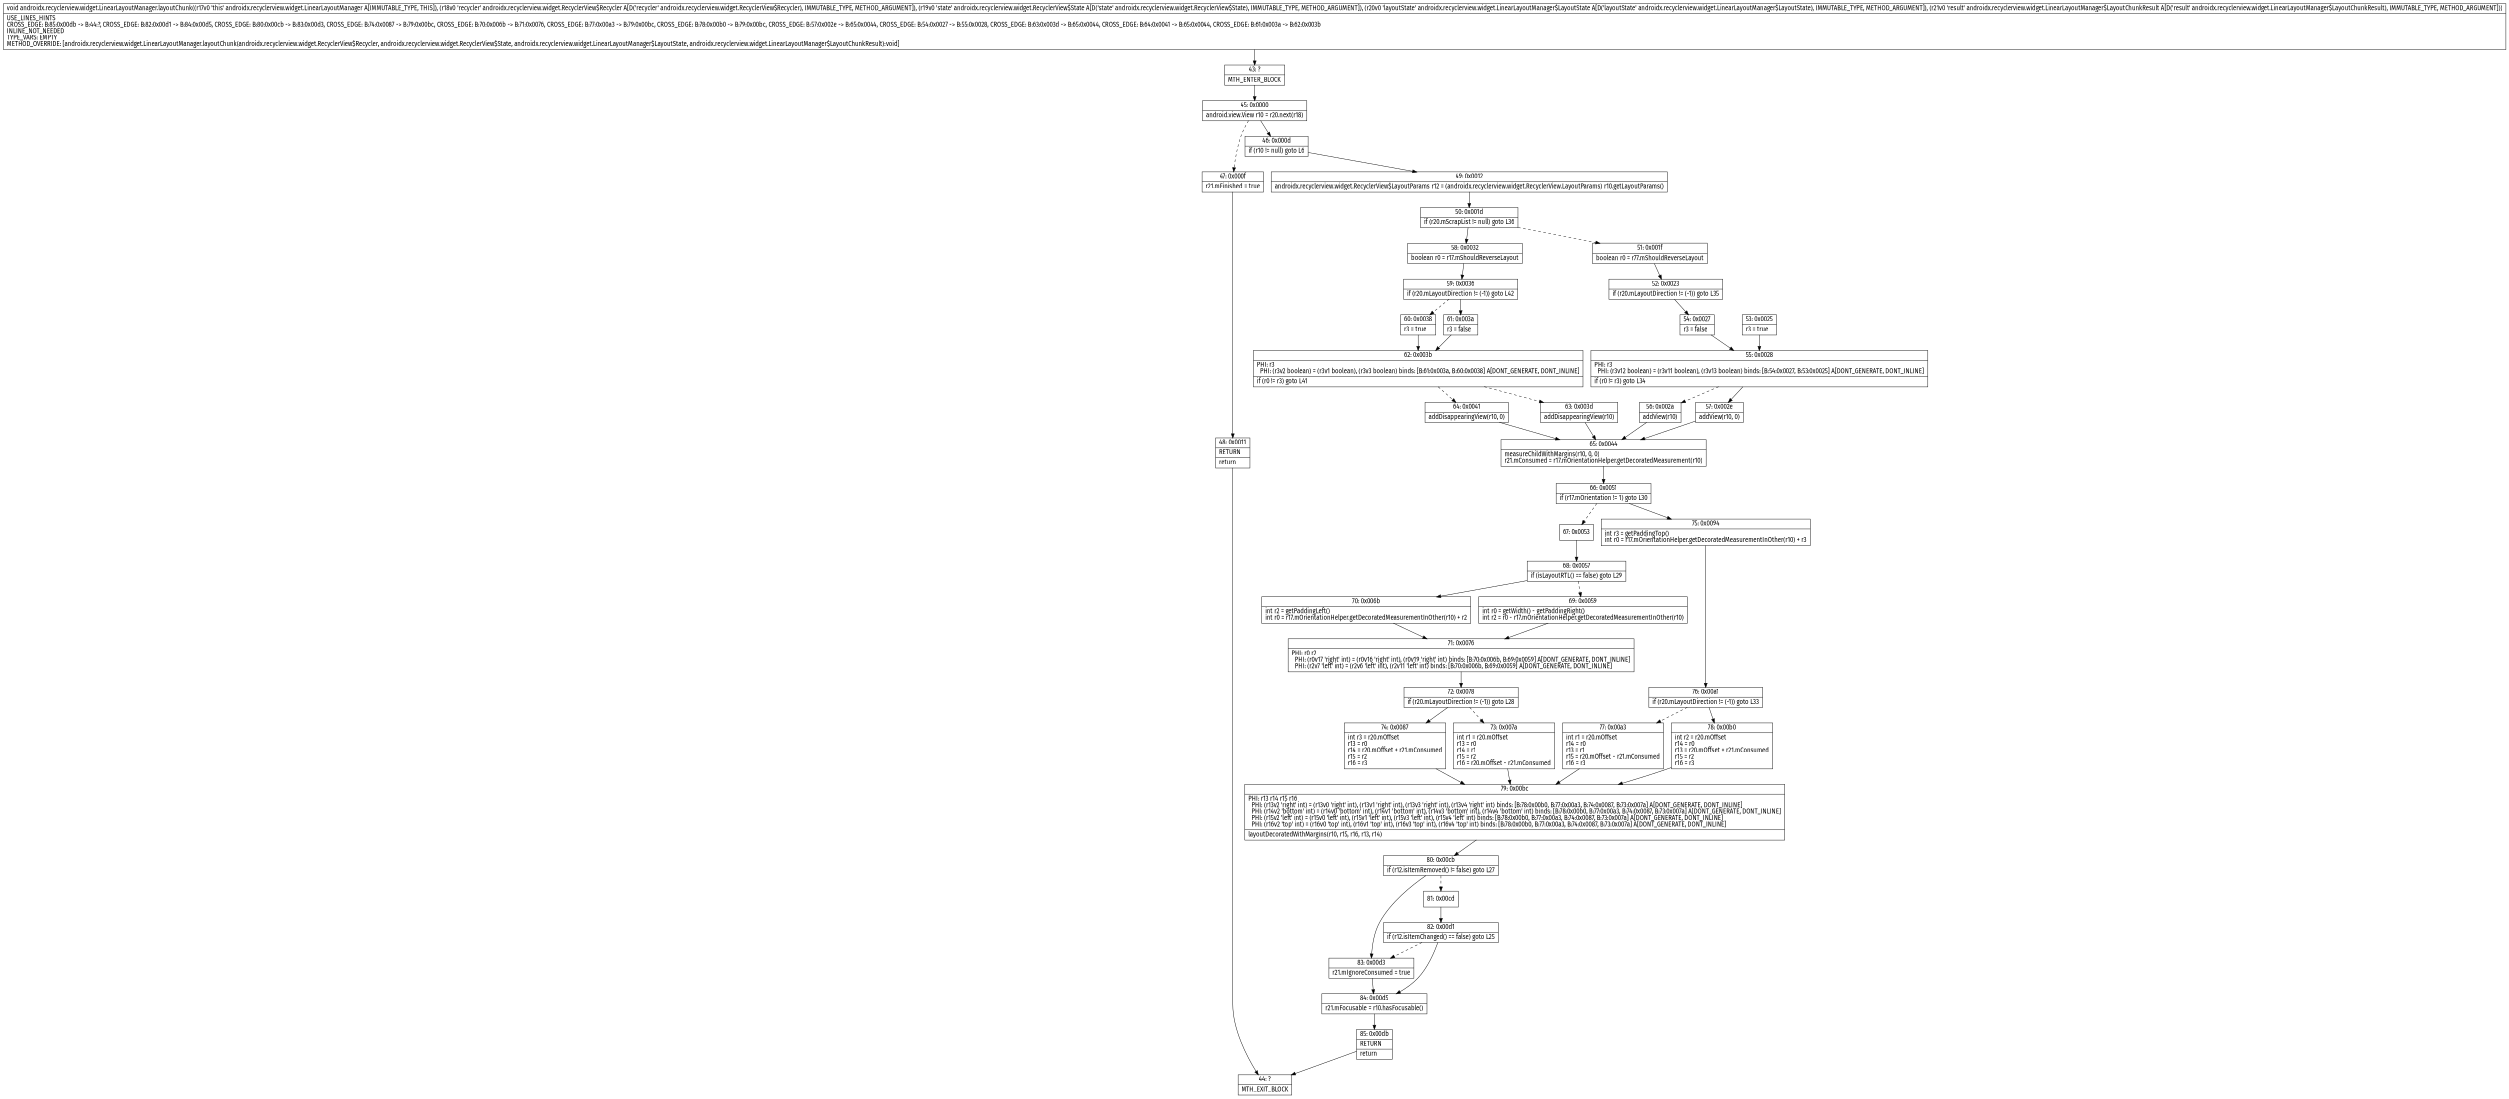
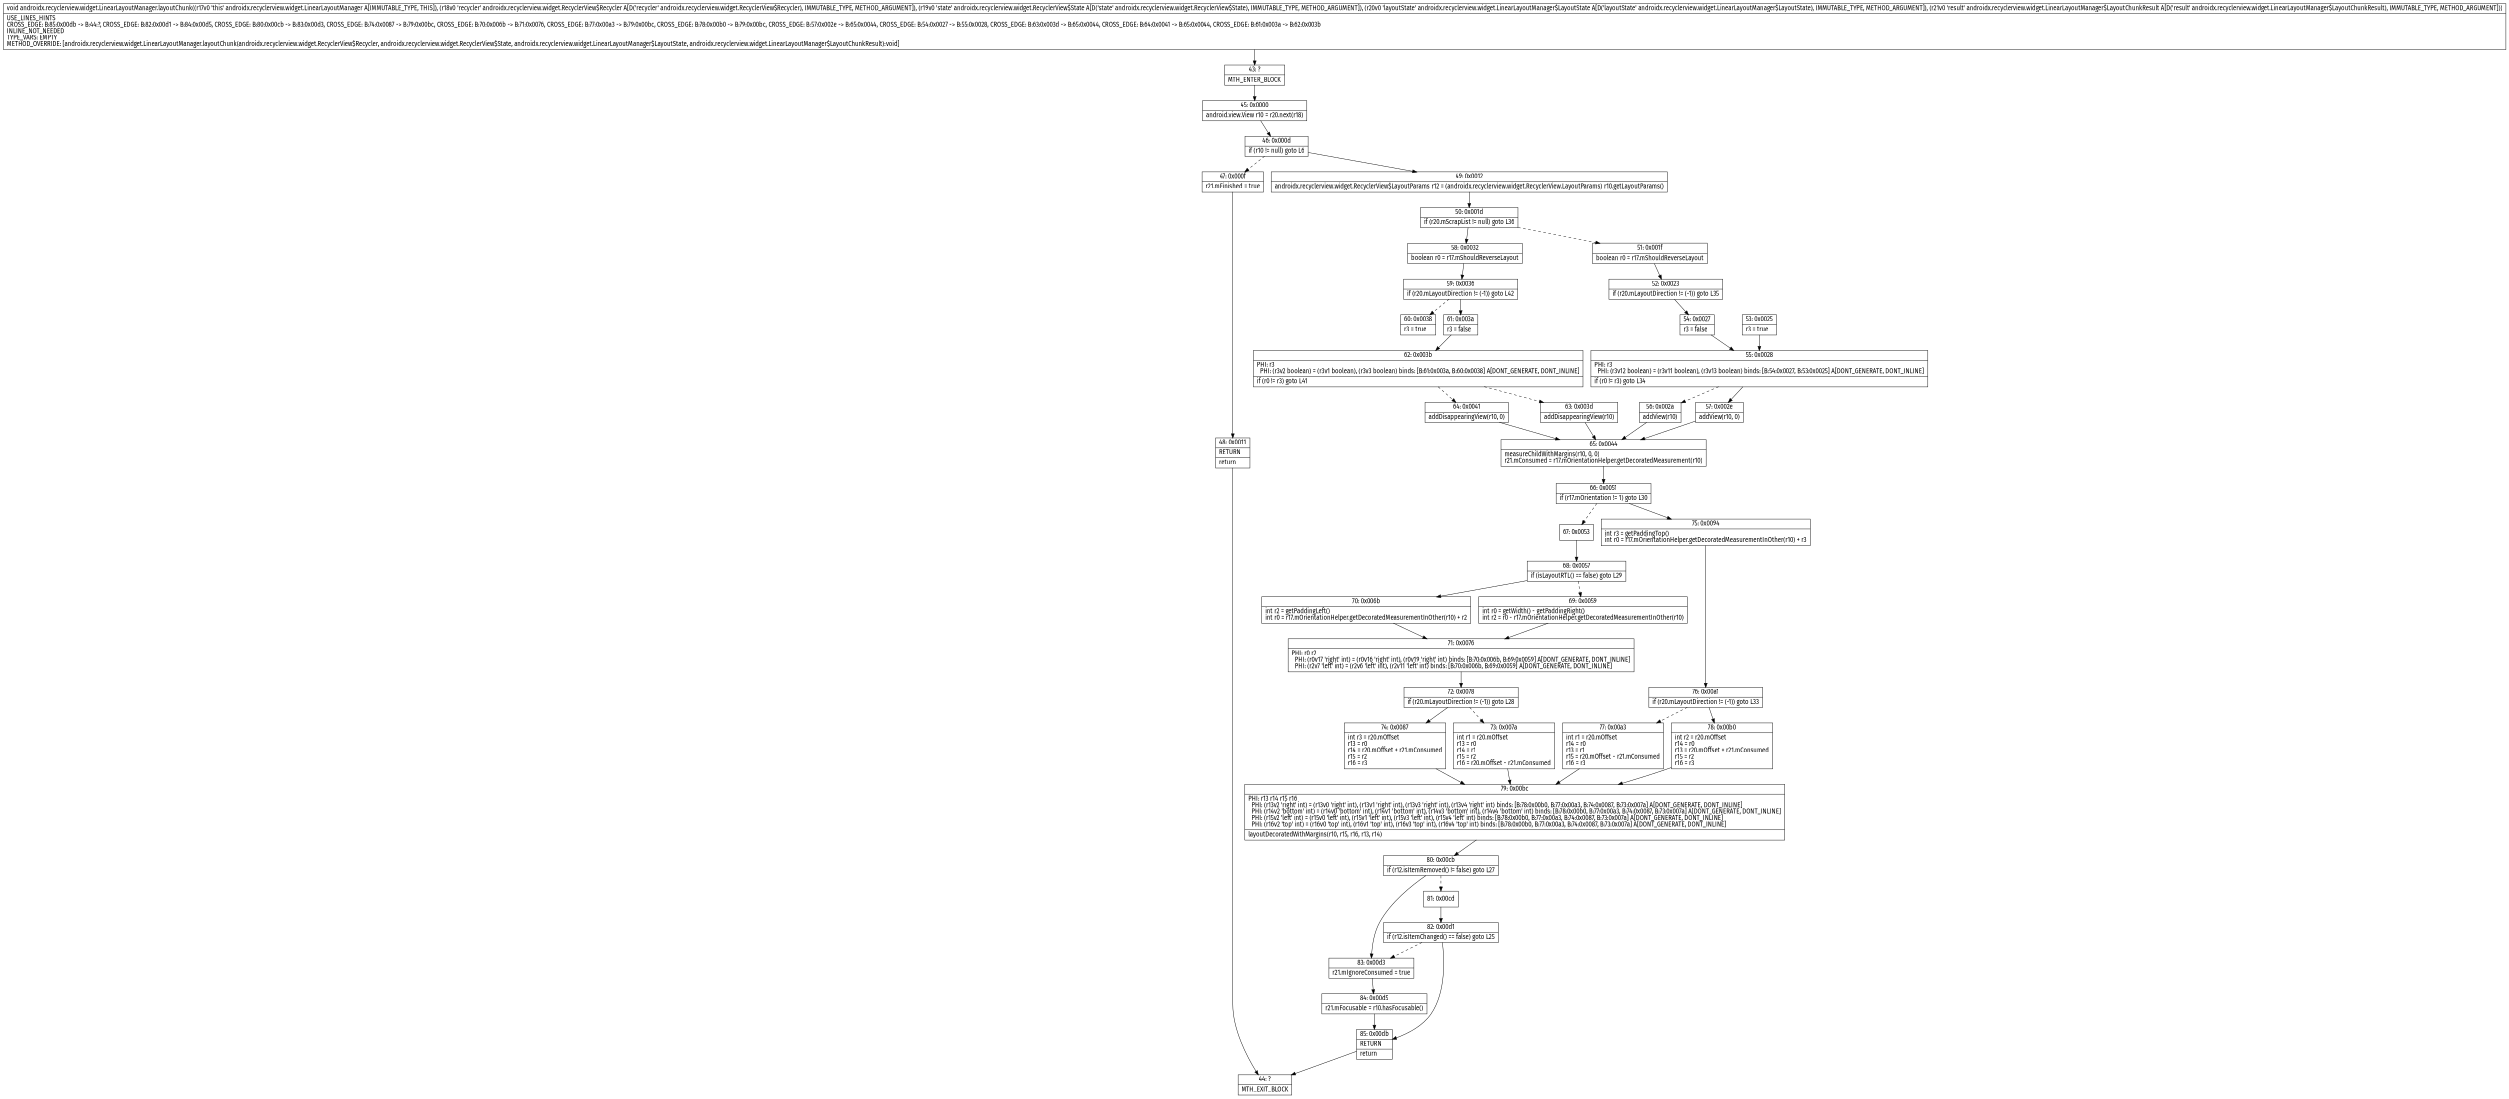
edge "45: 0x0000" -> "47: 0x000f": now "46: 0x000d" -> "47: 0x000f"
node "51: 0x001f": text "boolean r0 = r77.mShouldReverseLayout" -> "boolean r0 = r17.mShouldReverseLayout"
edge "60: 0x0038" -> "62: 0x003b": removed
edge "82: 0x00d1" -> "84: 0x00d5": now "82: 0x00d1" -> "85: 0x00db"
